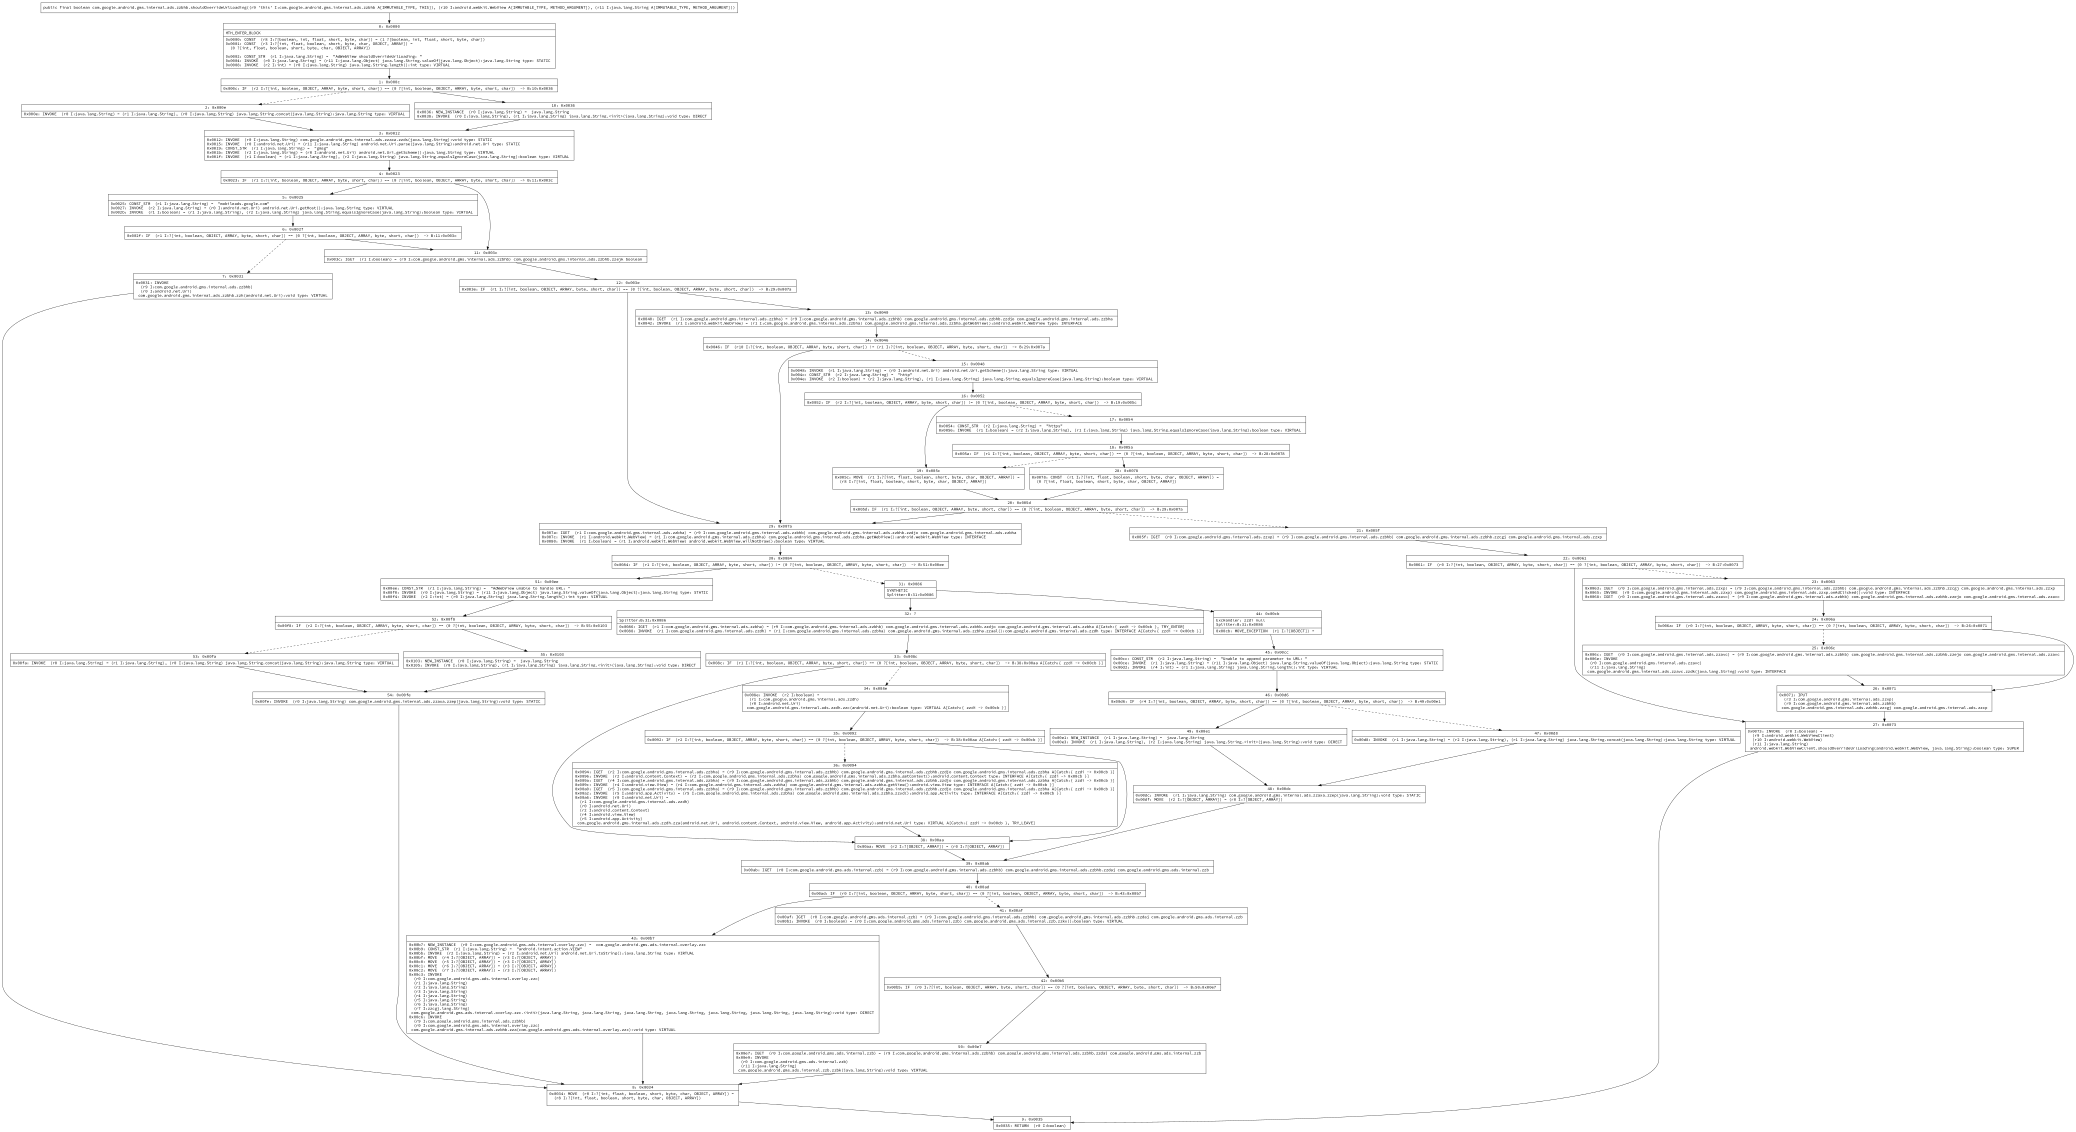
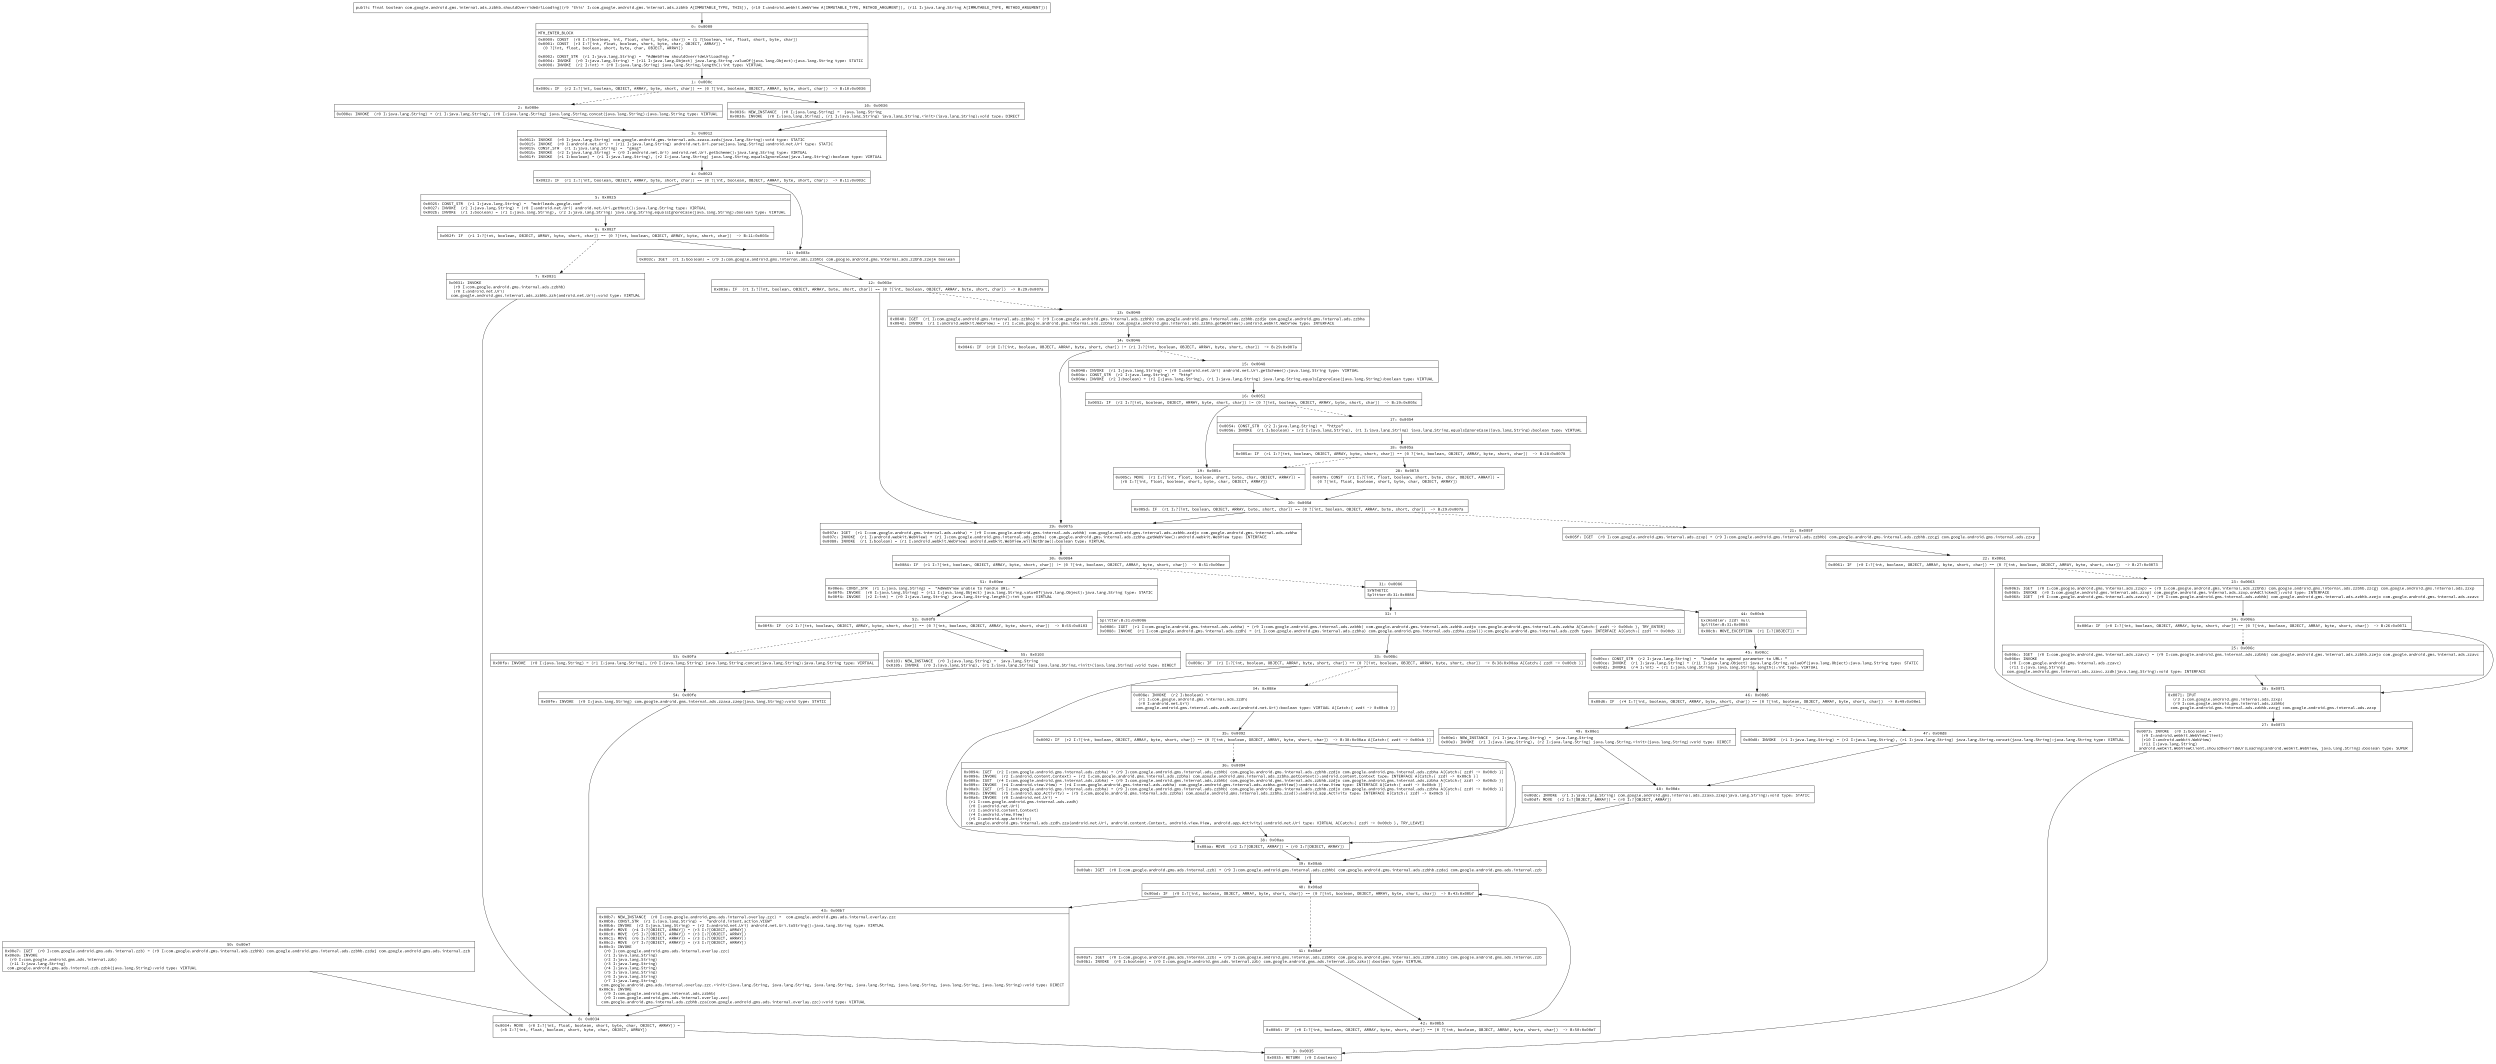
edge "12: 0x003e" -> "13: 0x0040": style solid -> dashed
node "43: 0x00b7": text "(r7 I:zzcgj.lang.String)" -> "(r7 I:java.lang.String)"
edge "42: 0x00b5" -> "50: 0x00e7": now "42: 0x00b5" -> "40: 0x00ad"
